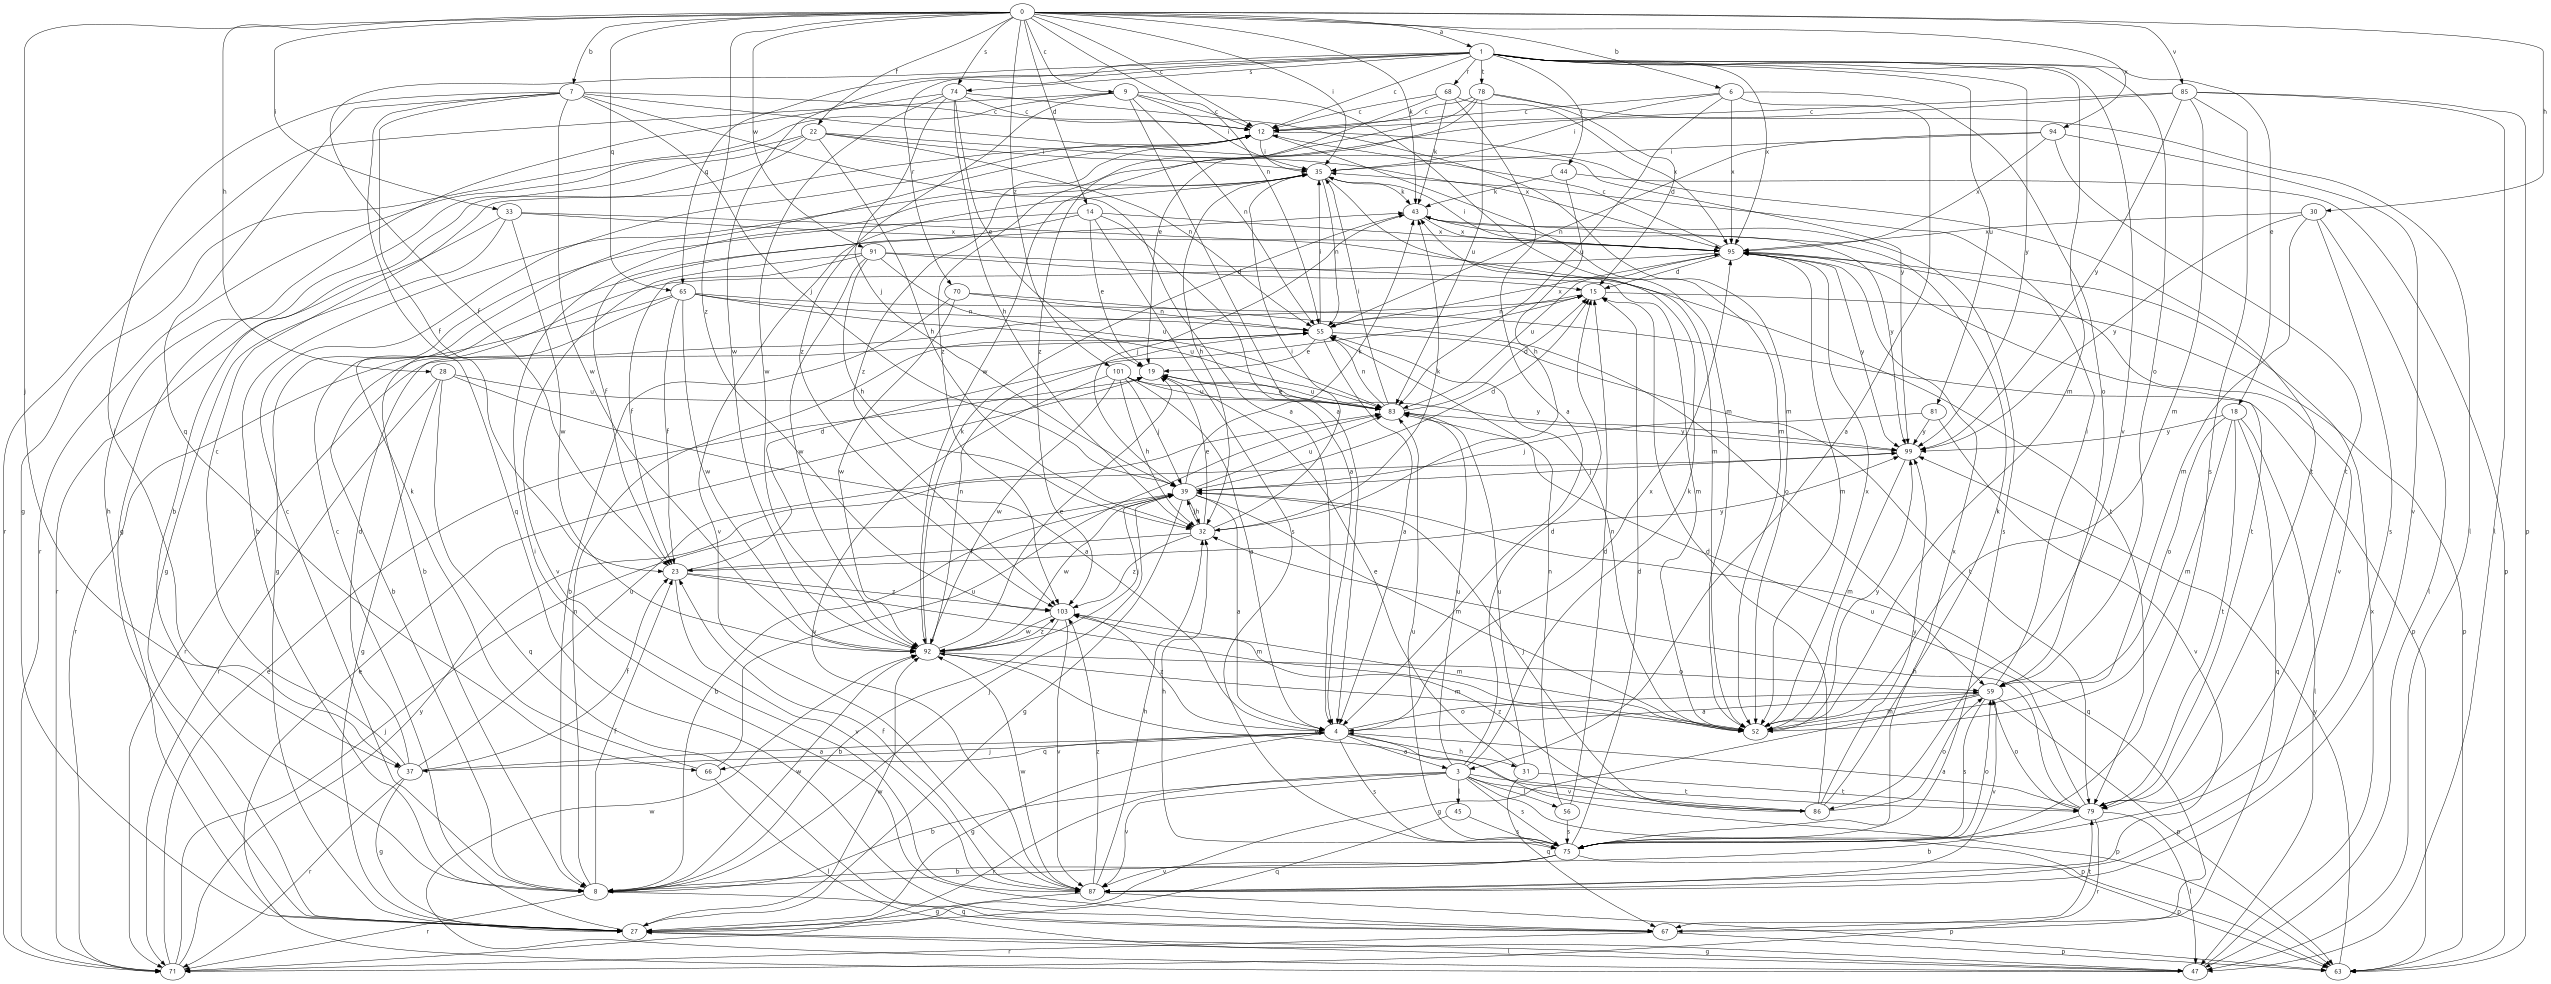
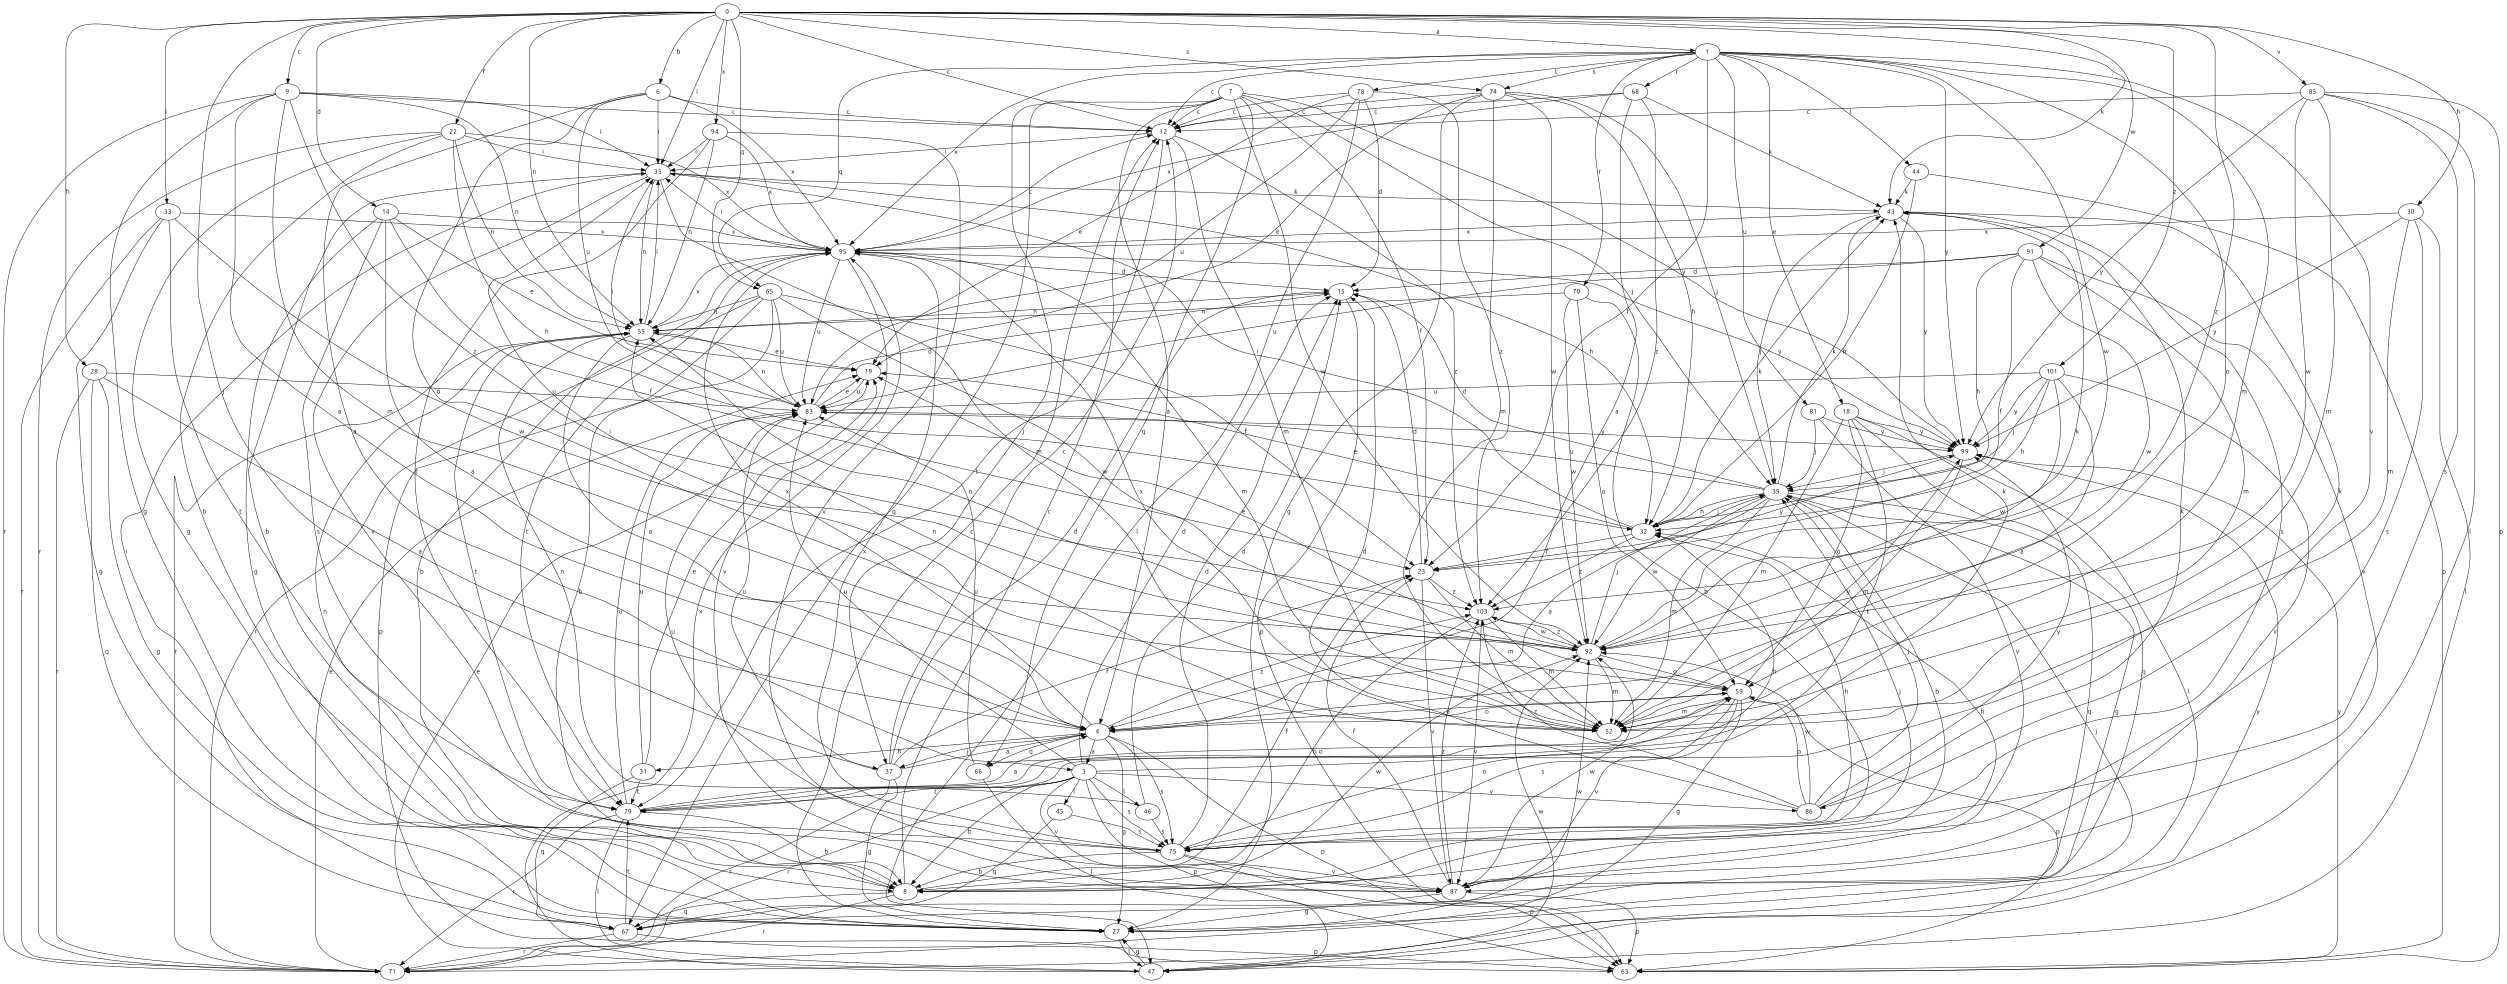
edge "0" -> "7": removed, label "b"
edge "74" -> "27": label "h" -> "g"
node "56": label "56" -> "46"
edge "45" -> "27": now "45" -> "67"
